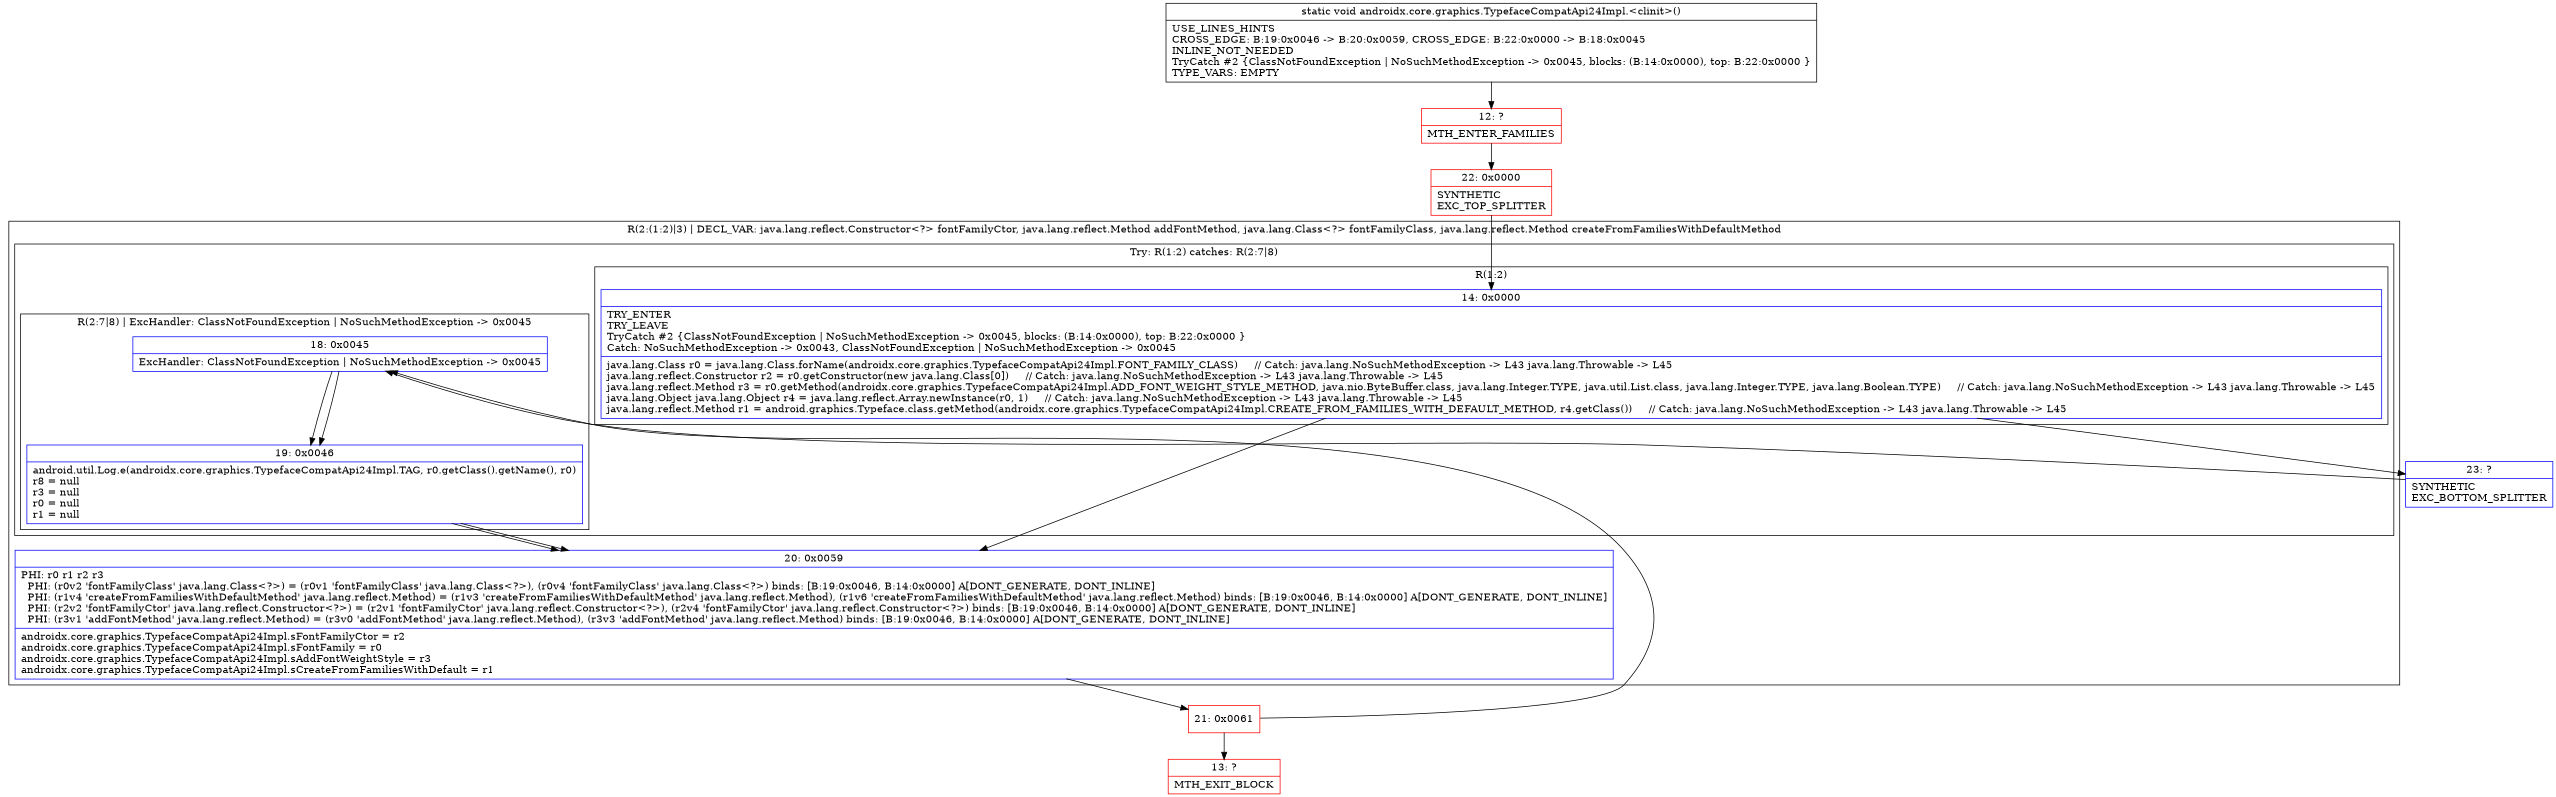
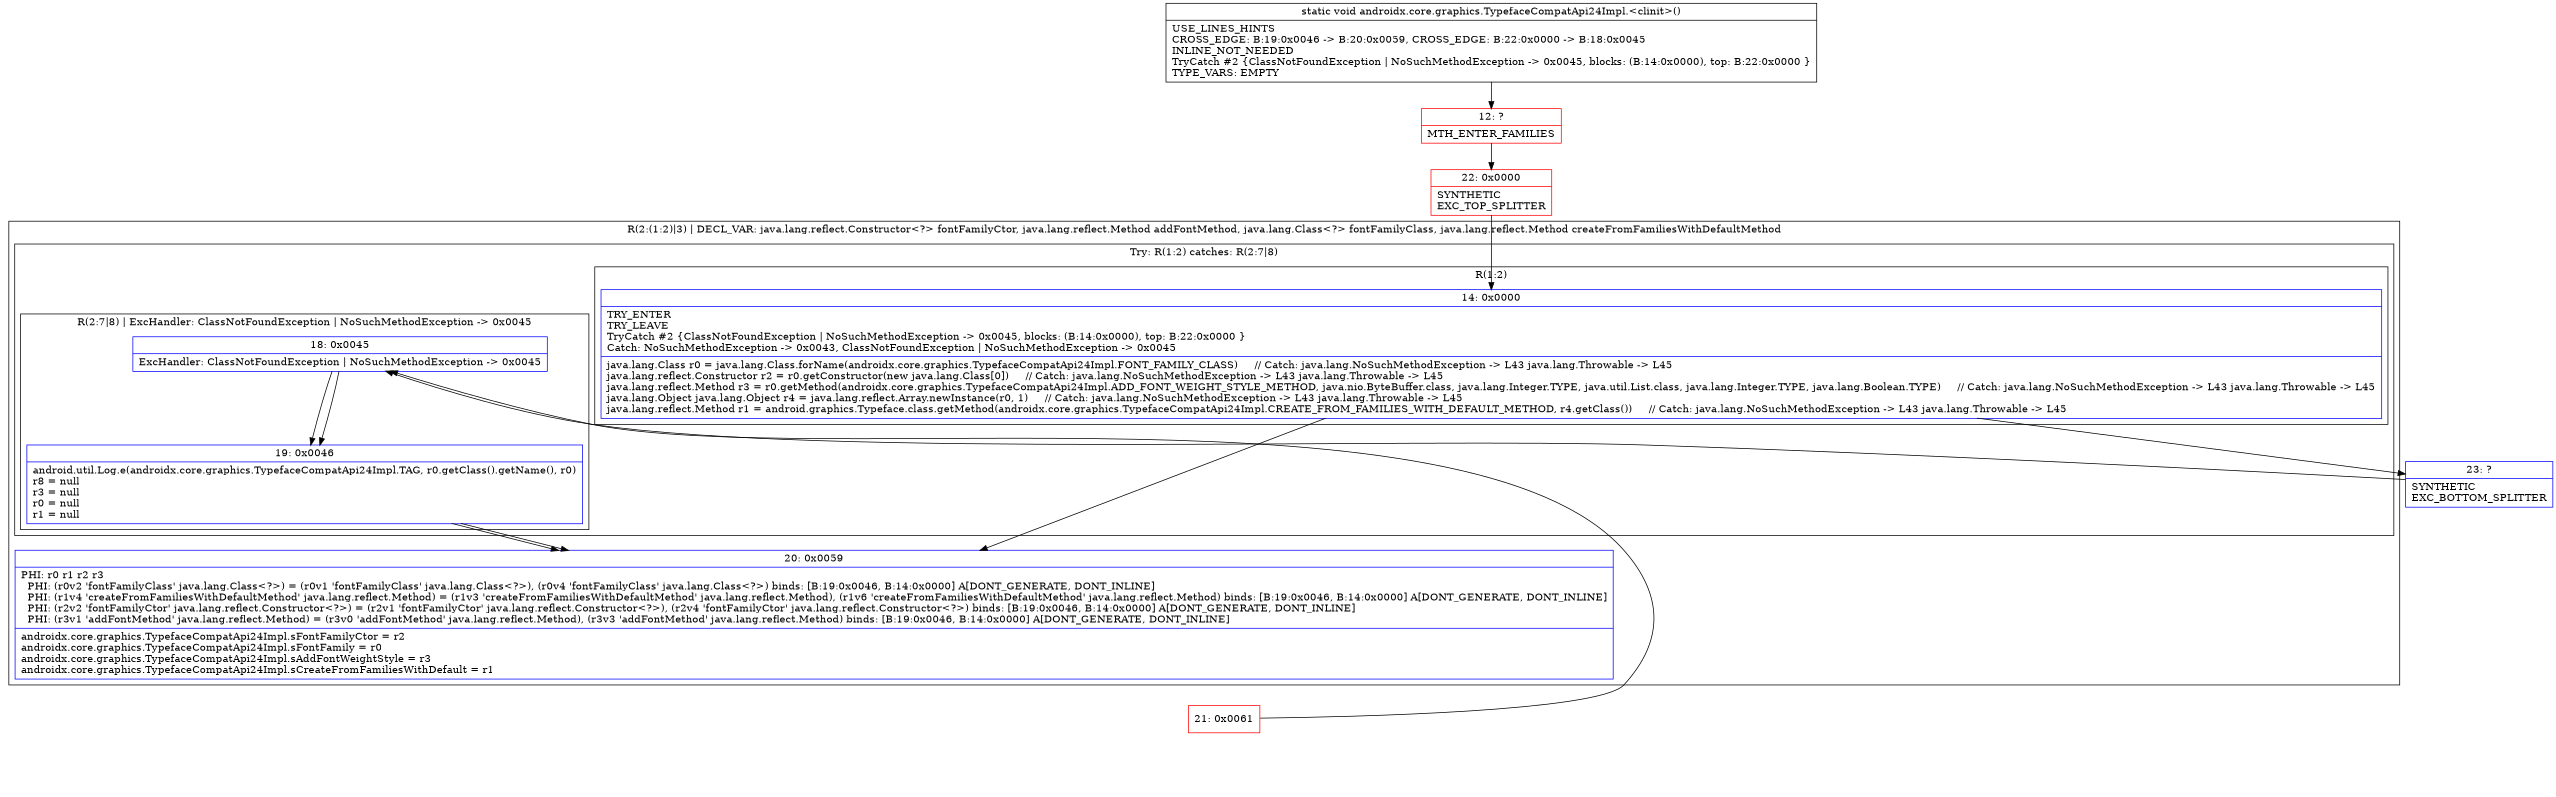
edge "20: 0x0059" -> "21: 0x0061": removed
node "13: ?": removed
